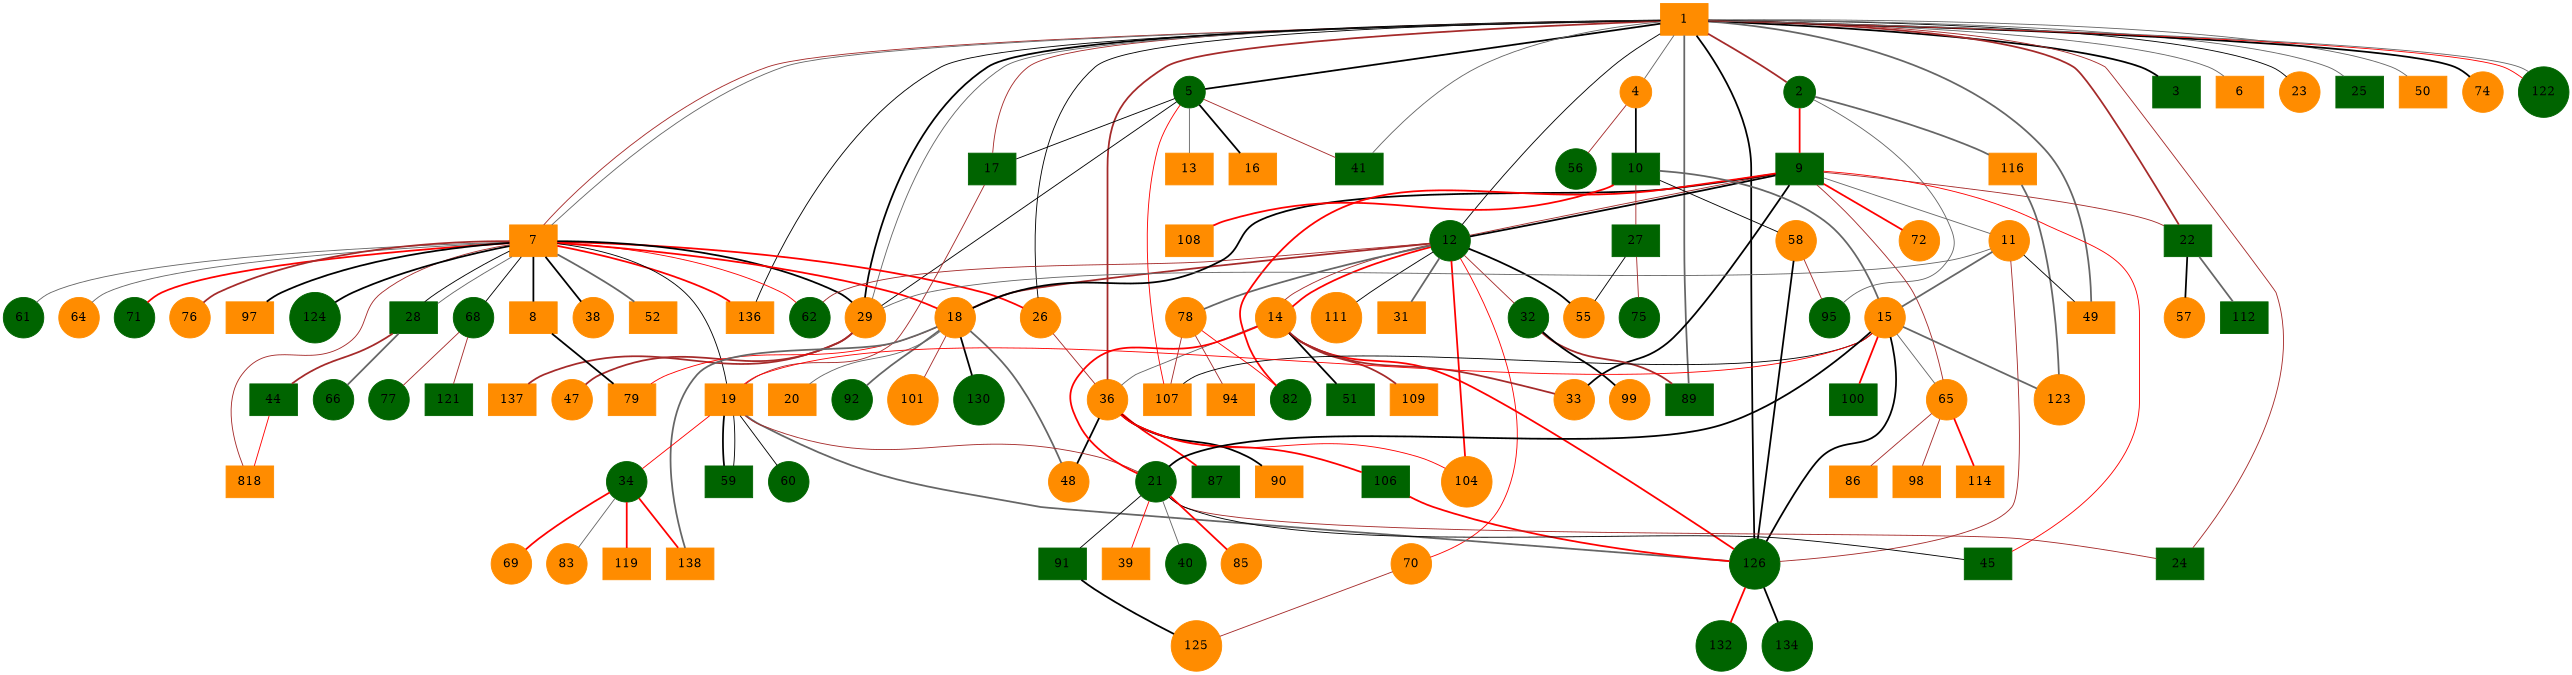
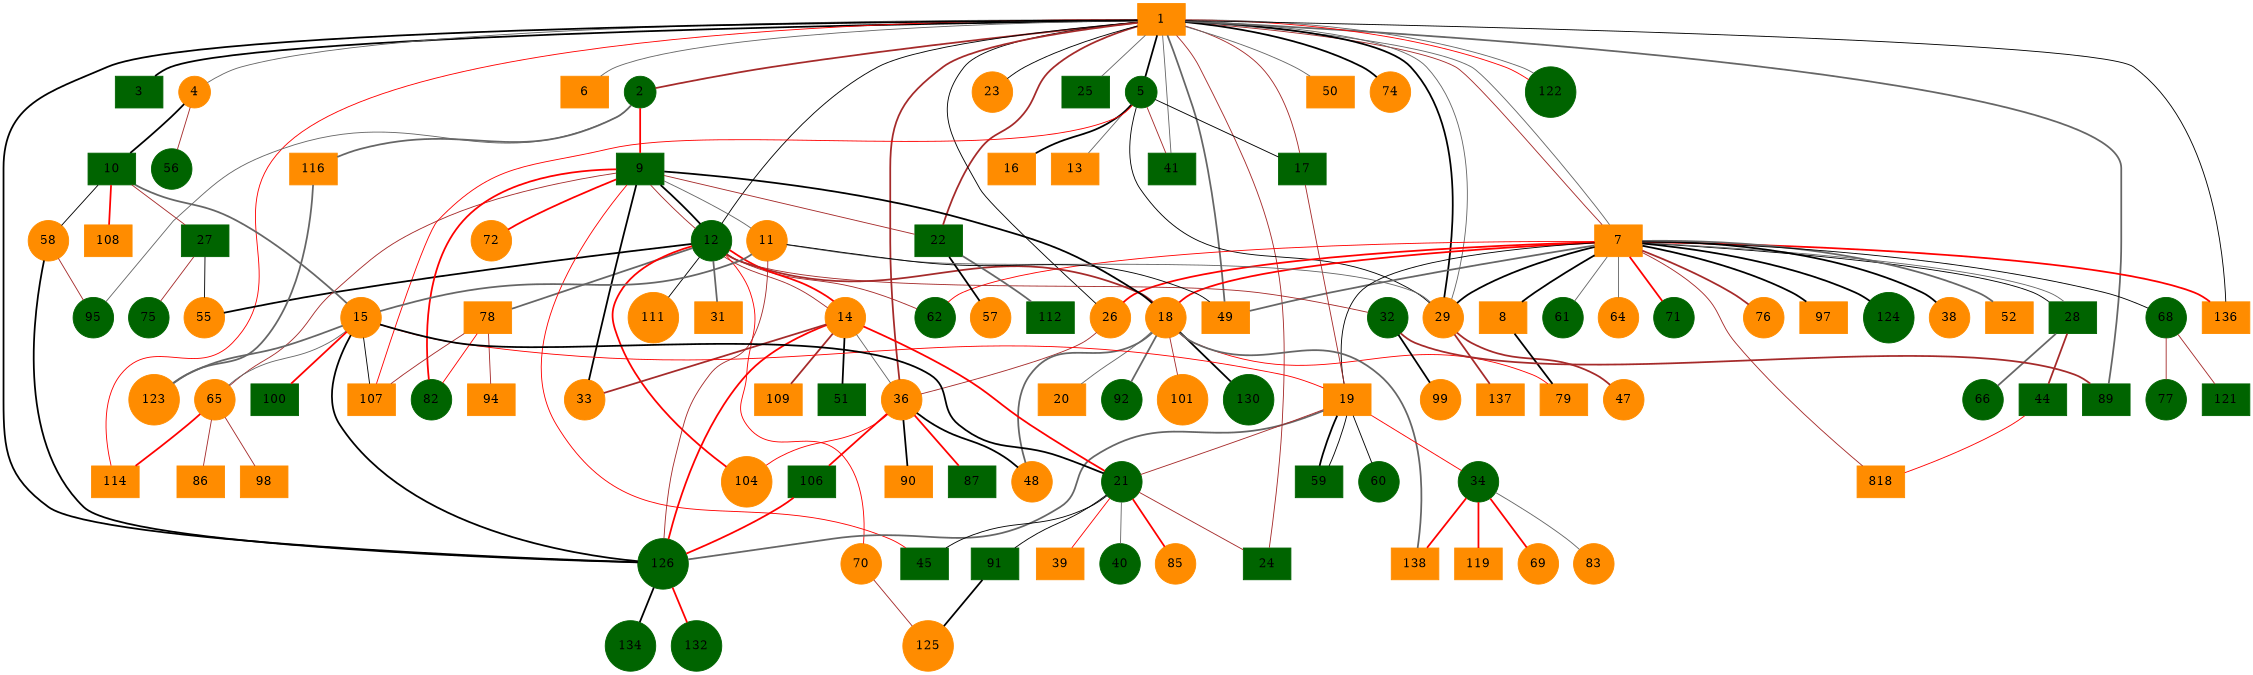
edge "1" -- "114": added
edge "7" -- "49": added
node "78": shape circle -> box
